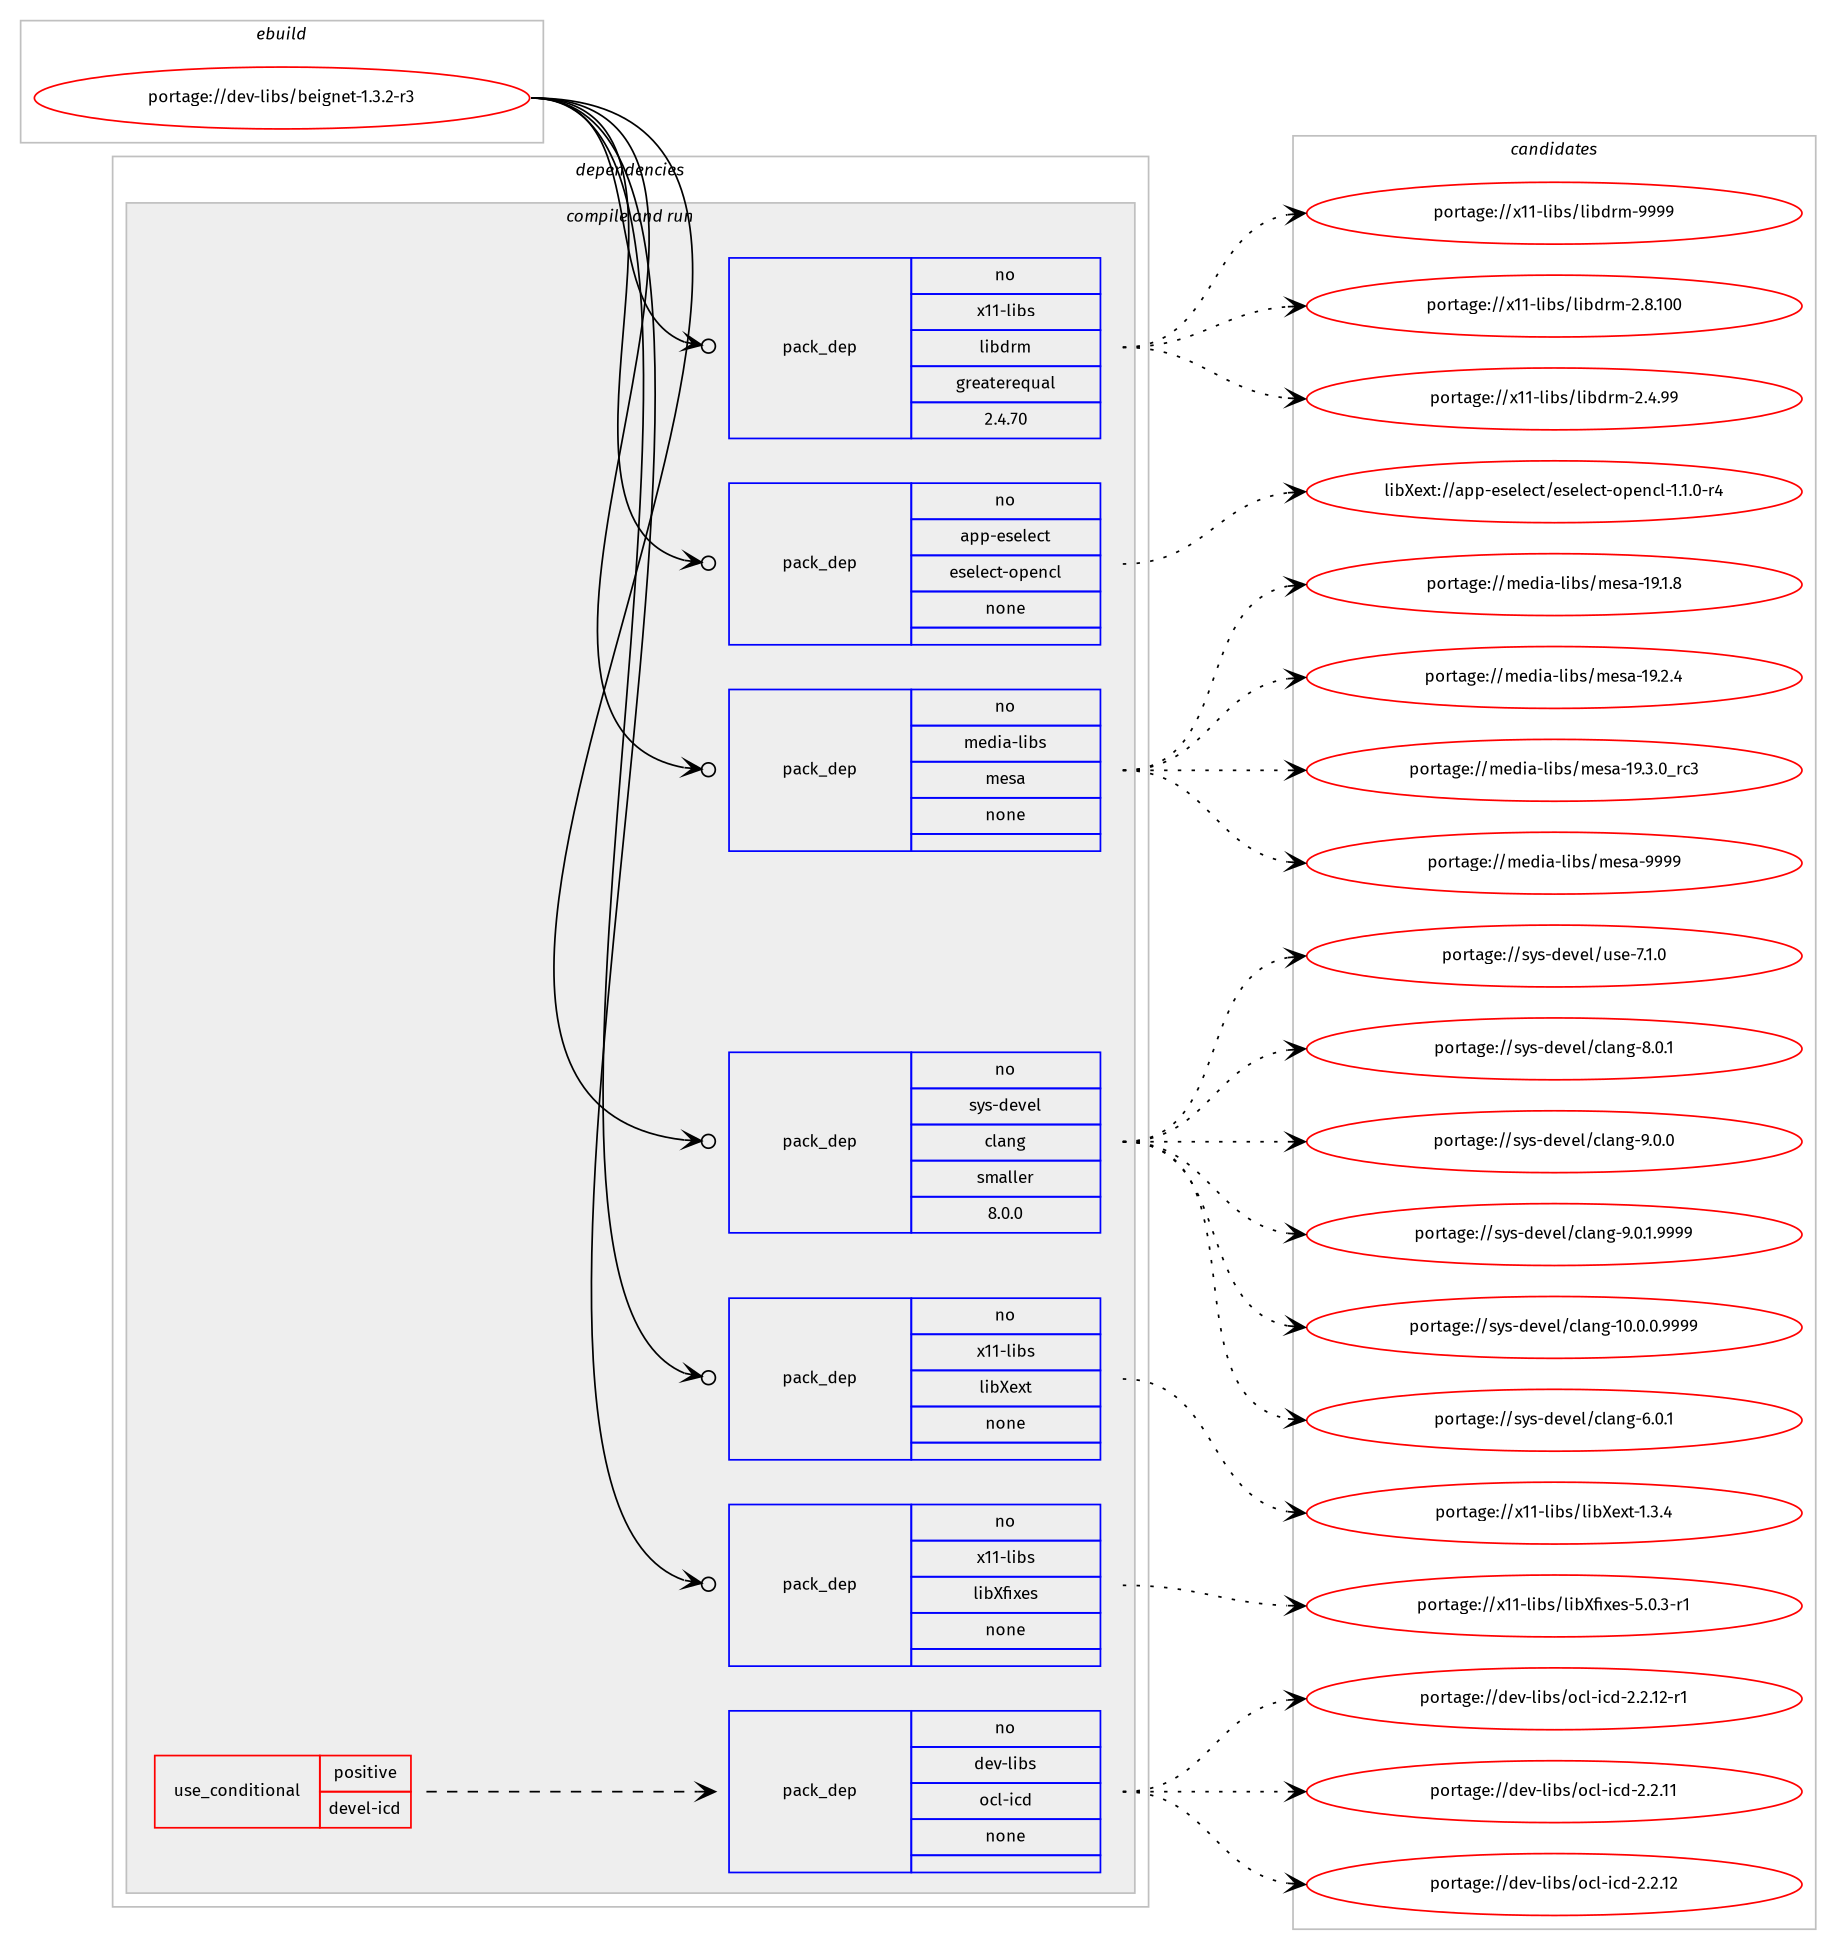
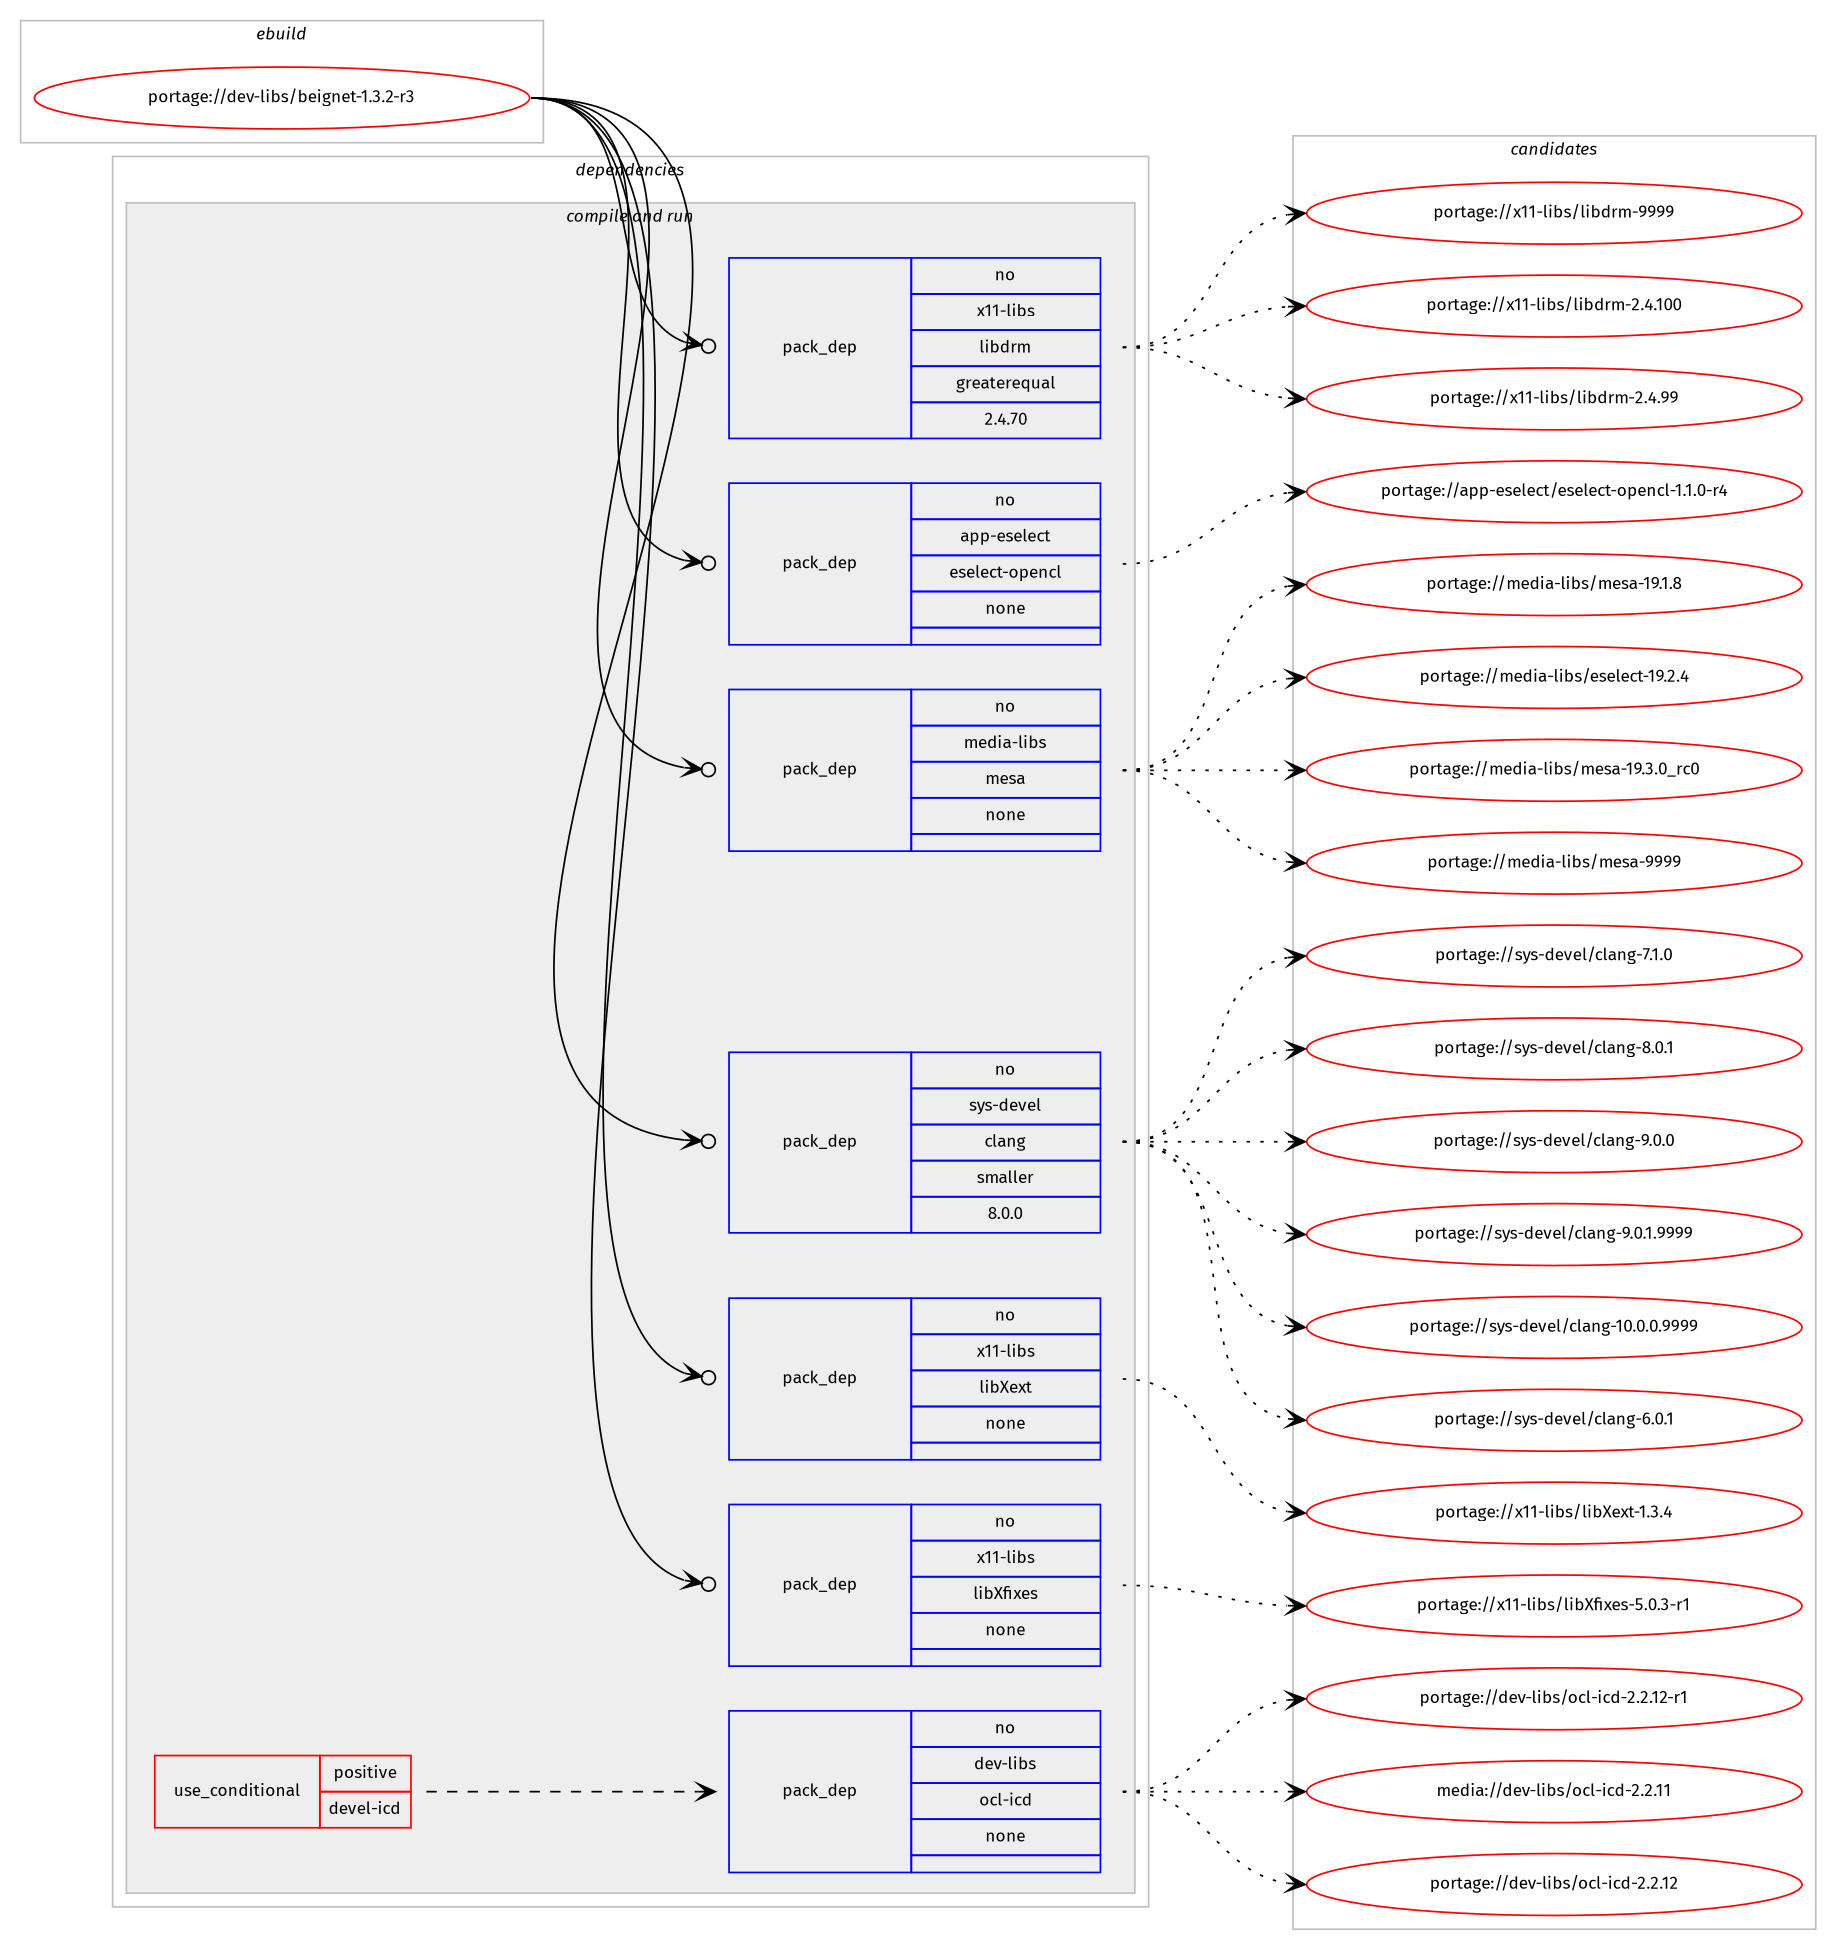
node "portage://x11-libs/libdrm-2.8.100": label "portage://x11-libs/libdrm-2.8.100" -> "portage://x11-libs/libdrm-2.4.100"
node "libXext://app-eselect/eselect-opencl-1.1.0-r4": label "libXext://app-eselect/eselect-opencl-1.1.0-r4" -> "portage://app-eselect/eselect-opencl-1.1.0-r4"
node "portage://media-libs/mesa-19.2.4": label "portage://media-libs/mesa-19.2.4" -> "portage://media-libs/eselect-19.2.4"
node "portage://media-libs/mesa-19.3.0_rc3": label "portage://media-libs/mesa-19.3.0_rc3" -> "portage://media-libs/mesa-19.3.0_rc0"
node "portage://sys-devel/use-7.1.0": label "portage://sys-devel/use-7.1.0" -> "portage://sys-devel/clang-7.1.0"
node "portage://dev-libs/ocl-icd-2.2.11": label "portage://dev-libs/ocl-icd-2.2.11" -> "media://dev-libs/ocl-icd-2.2.11"
